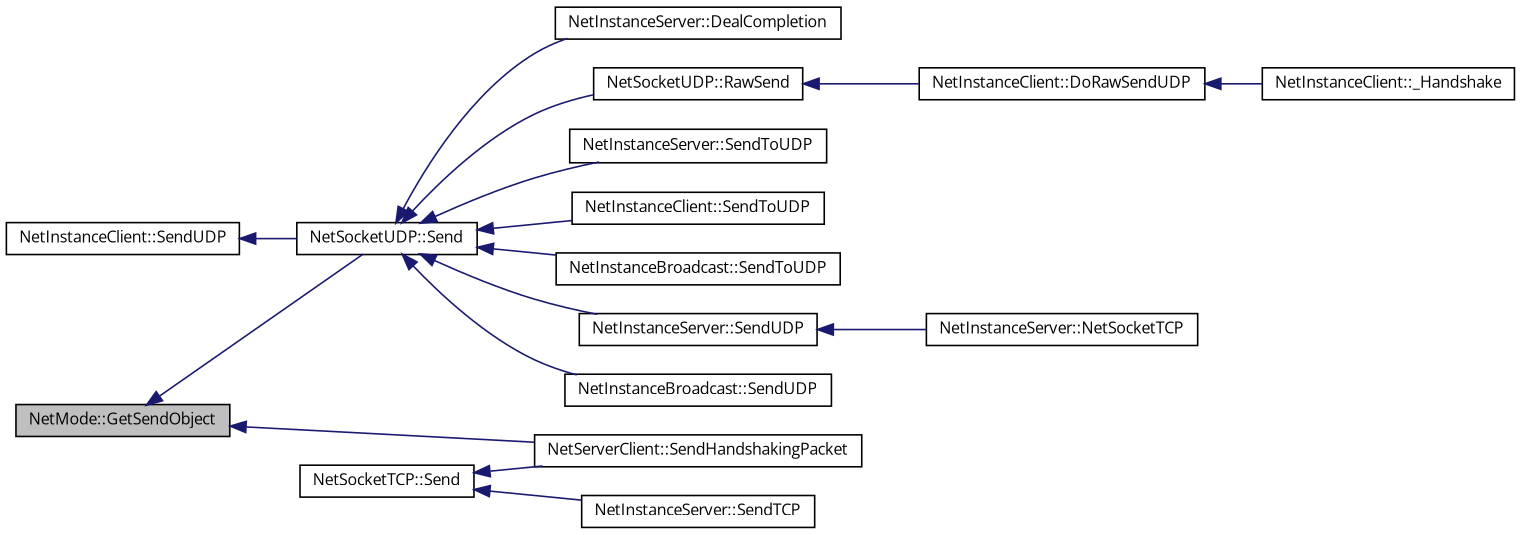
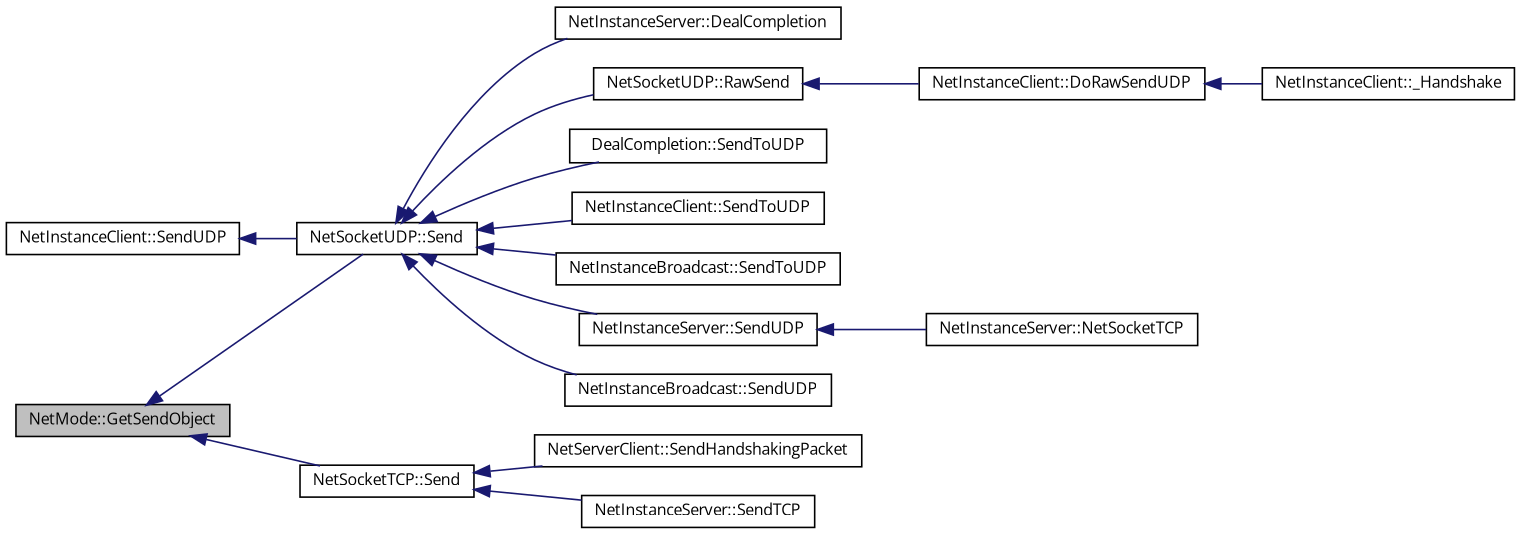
node "NetInstanceServer::SendToUDP": label "NetInstanceServer::SendToUDP" -> "DealCompletion::SendToUDP"
edge "NetServerClient::SendHandshakingPacket" -> "NetMode::GetSendObject": now "NetSocketTCP::Send" -> "NetMode::GetSendObject"
